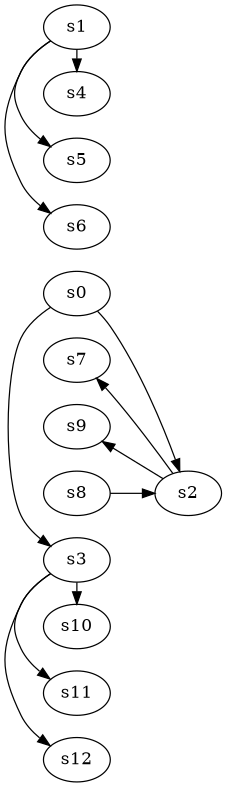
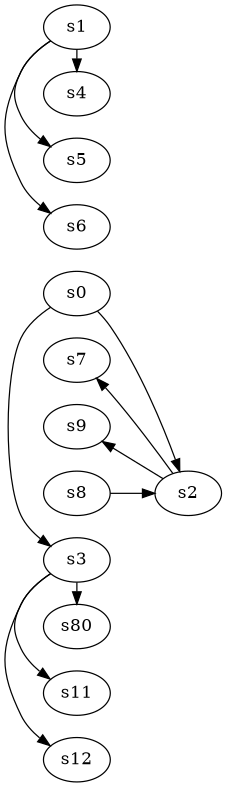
node "s10": label "s10" -> "s80"
